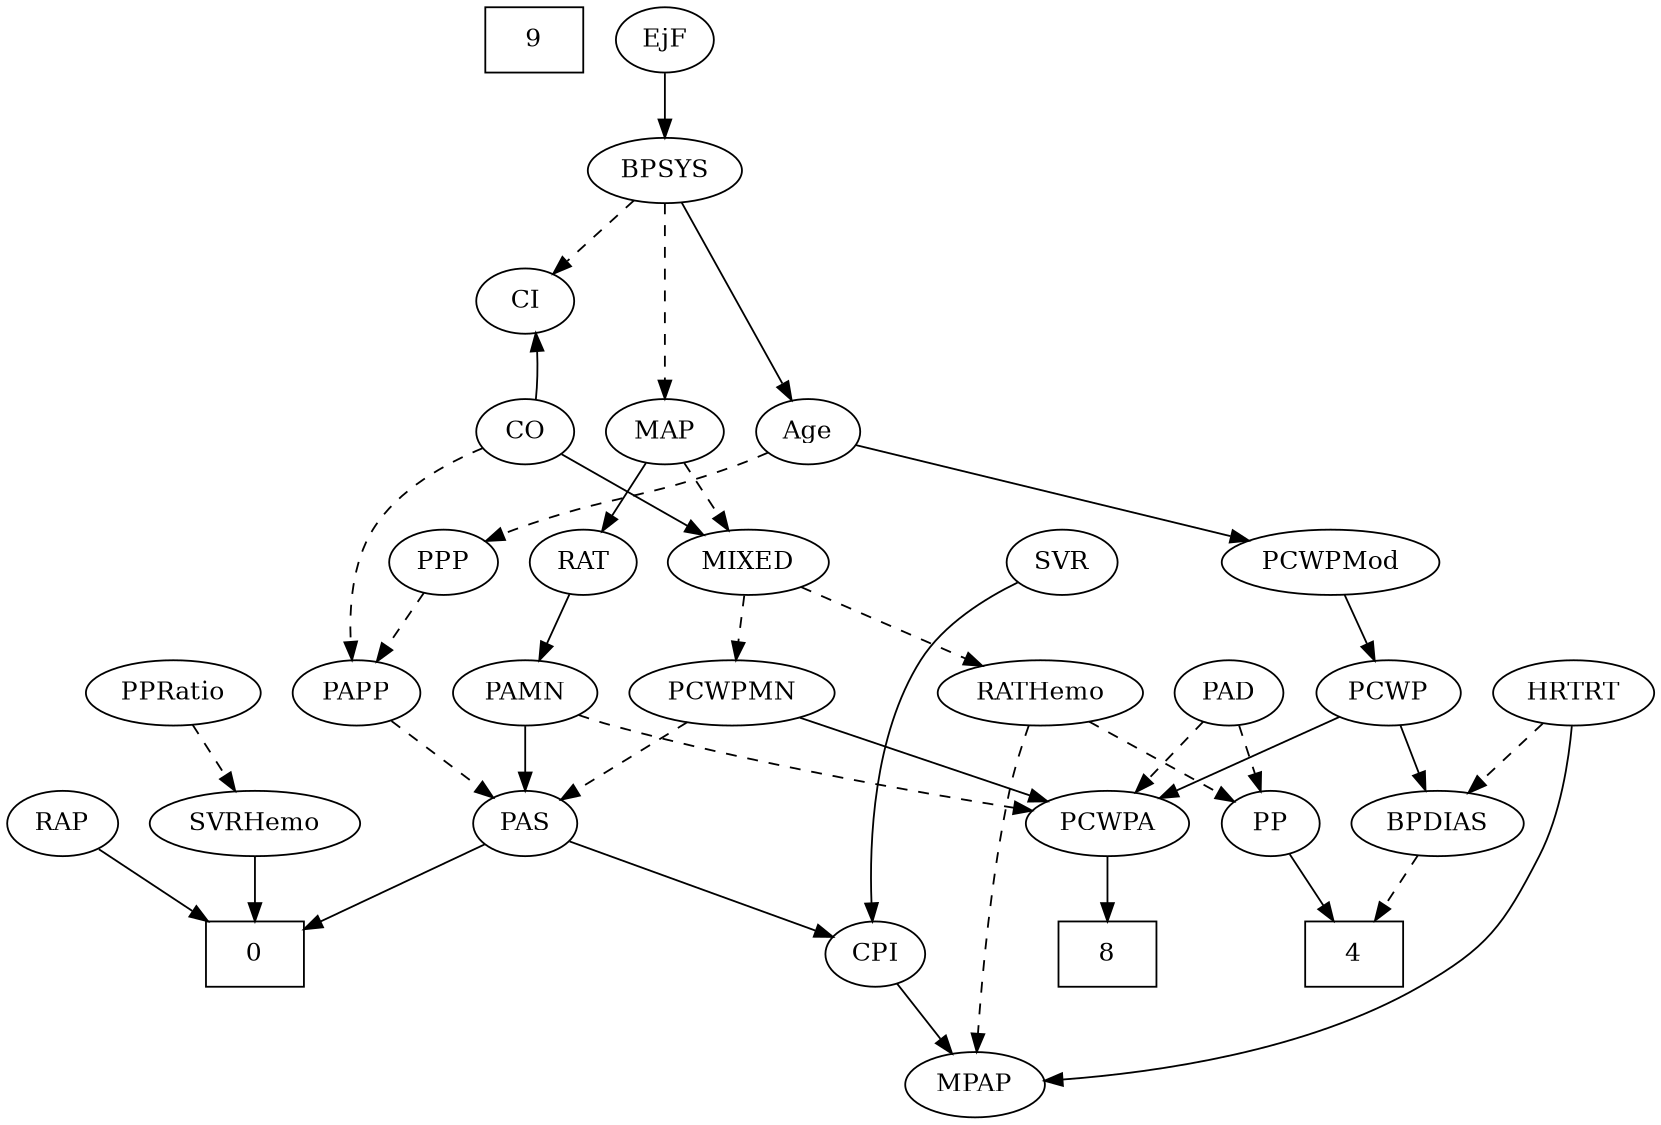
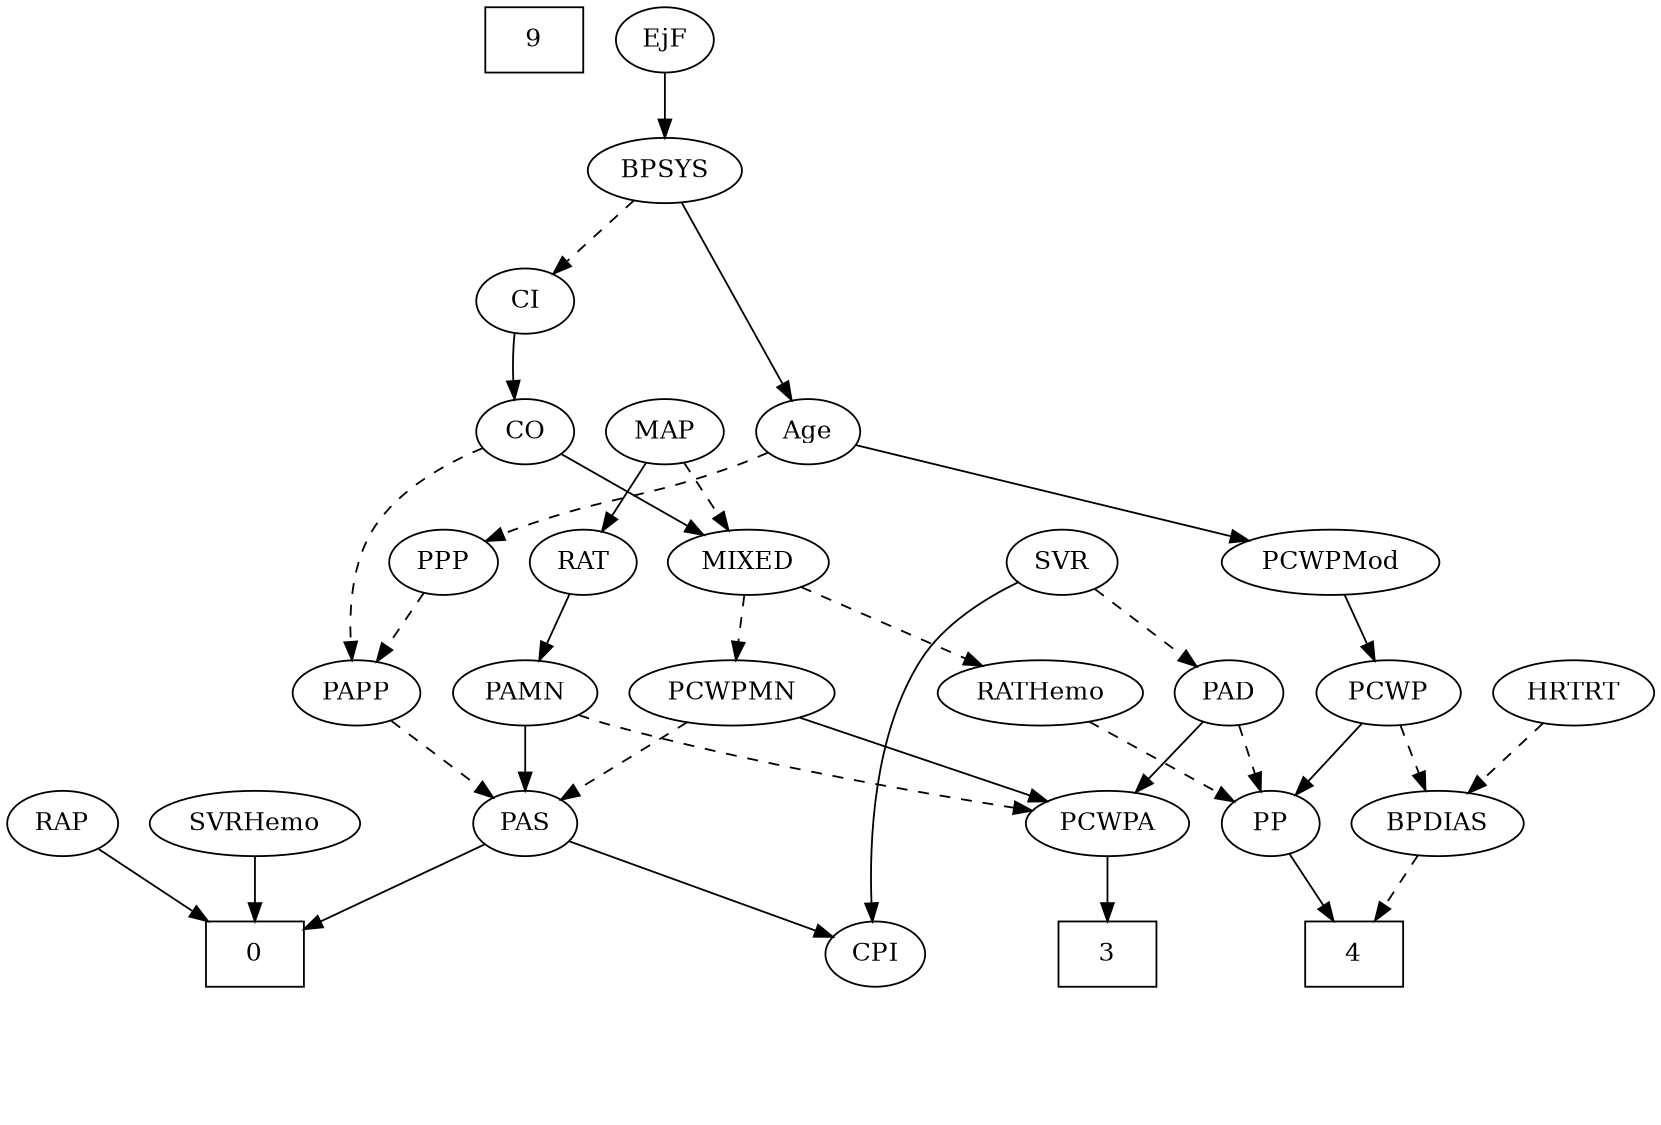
edge "BPSYS" -> "MAP": removed
edge "CO" -> "CI": reversed
edge "SVR" -> "PAD": added
node "PPRatio": removed
edge "PCWP" -> "BPDIAS": style solid -> dashed
edge "PAD" -> "PCWPA": style dashed -> solid
edge "PCWP" -> "PCWPA": now "PCWP" -> "PP"
node "8": label "8" -> "3"
node "MPAP": removed
